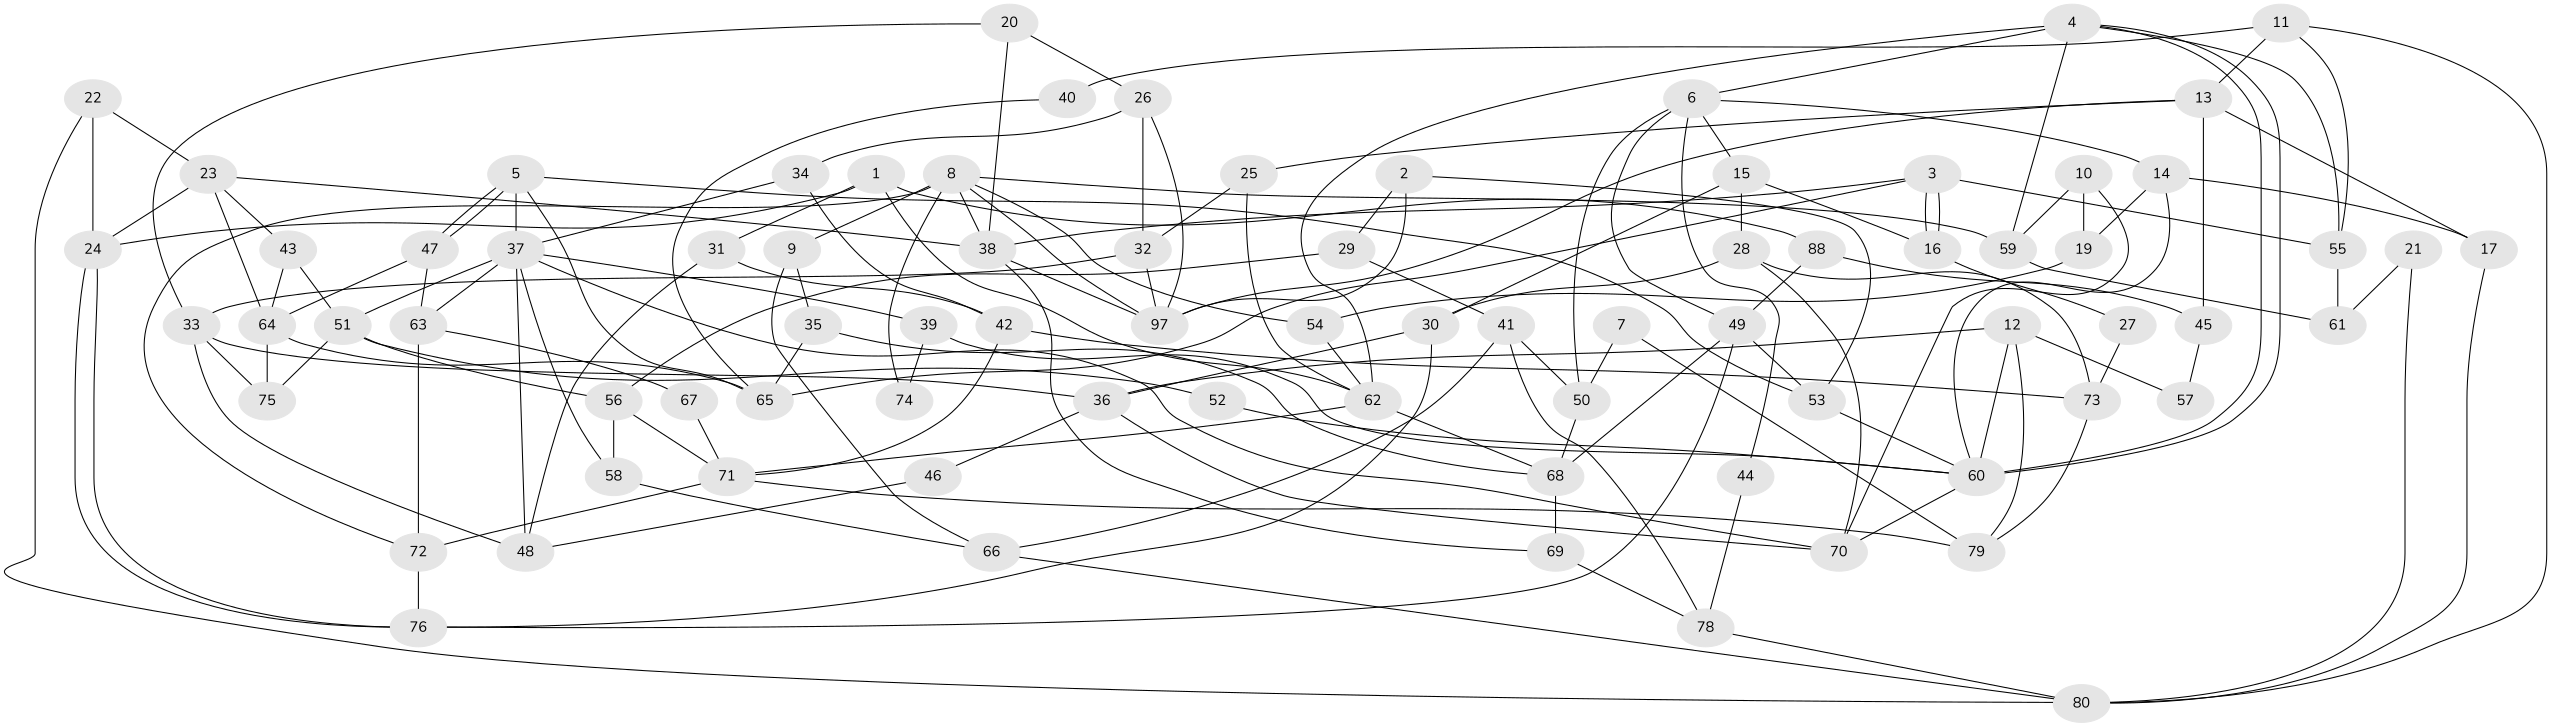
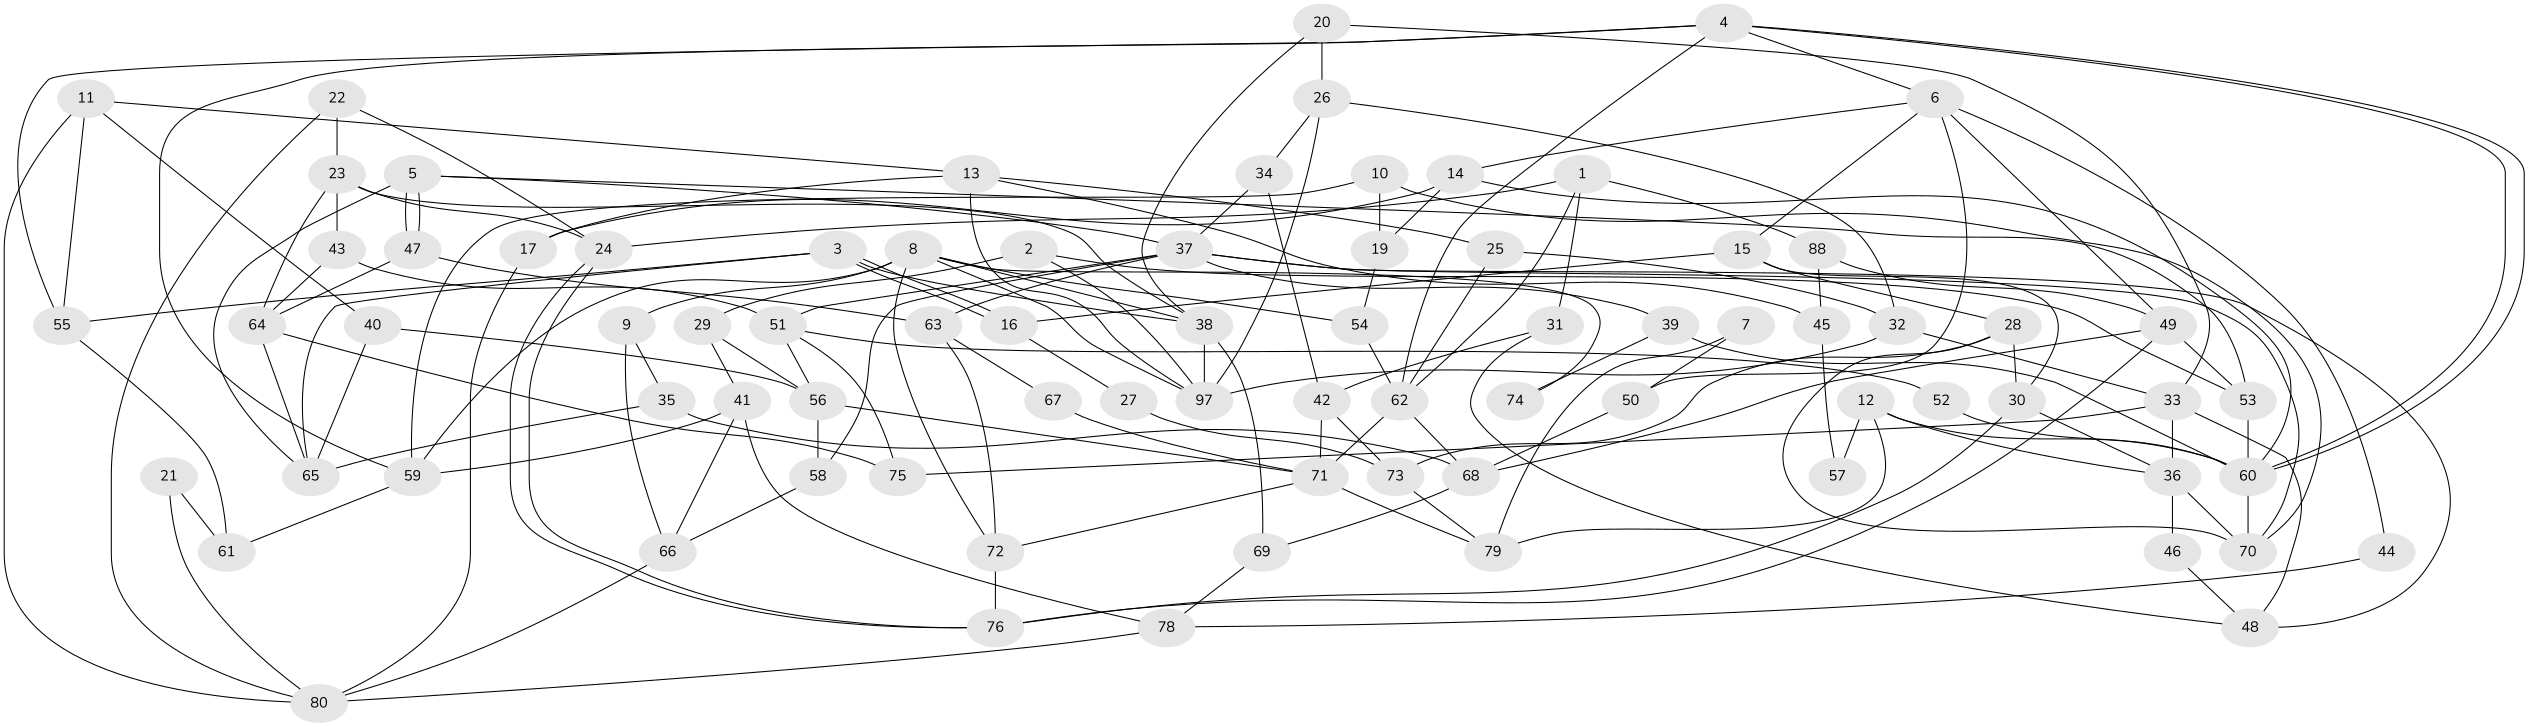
edge "40" -- "56": added
edge "41" -- "50": now "41" -- "59"
